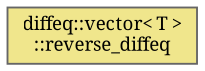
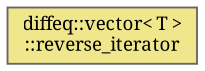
node "diffeq::vector< T > ::reverse_diffeq": label "diffeq::vector< T > ::reverse_diffeq" -> "diffeq::vector< T > ::reverse_iterator"
